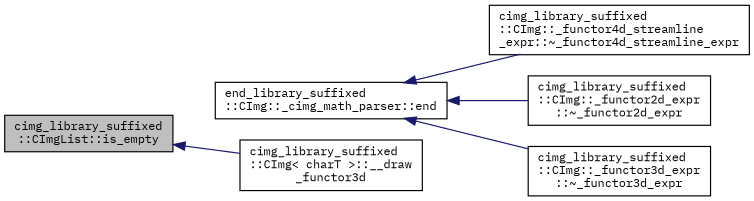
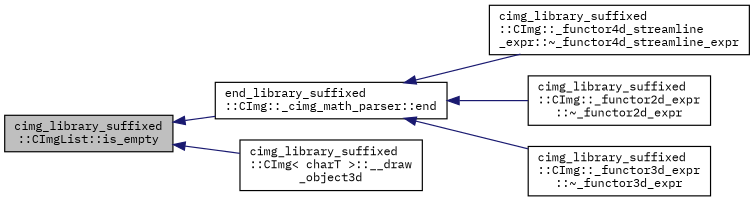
edge "end_library_suffixed ::CImg::_cimg_math_parser::end" -> "cimg_library_suffixed ::CImgList::is_empty": added
node "cimg_library_suffixed ::CImg< charT >::__draw _functor3d": label "cimg_library_suffixed ::CImg< charT >::__draw _functor3d" -> "cimg_library_suffixed ::CImg< charT >::__draw _object3d"
